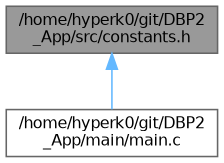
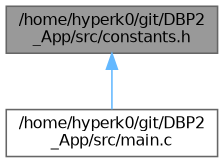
node "/home/hyperk0/git/DBP2 _App/main/main.c": label "/home/hyperk0/git/DBP2 _App/main/main.c" -> "/home/hyperk0/git/DBP2 _App/src/main.c"
